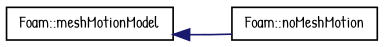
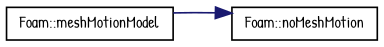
edge "Foam::noMeshMotion" -> "Foam::meshMotionModel": reversed
